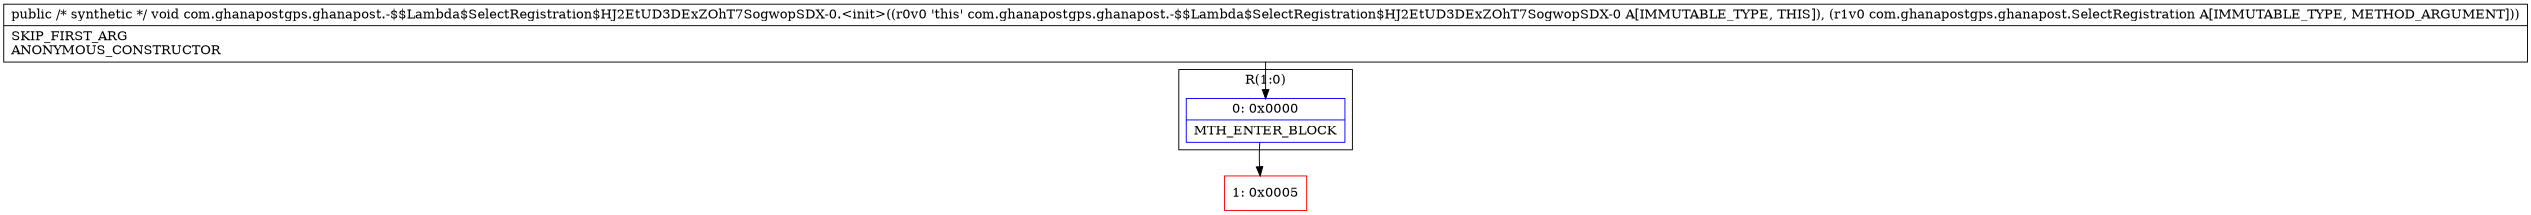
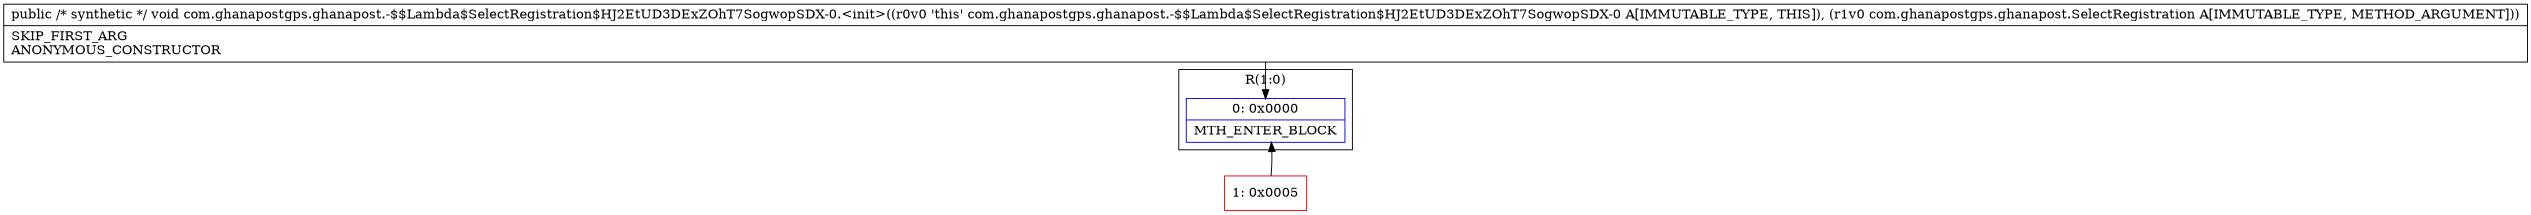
edge "0: 0x0000" -> "1: 0x0005": reversed
